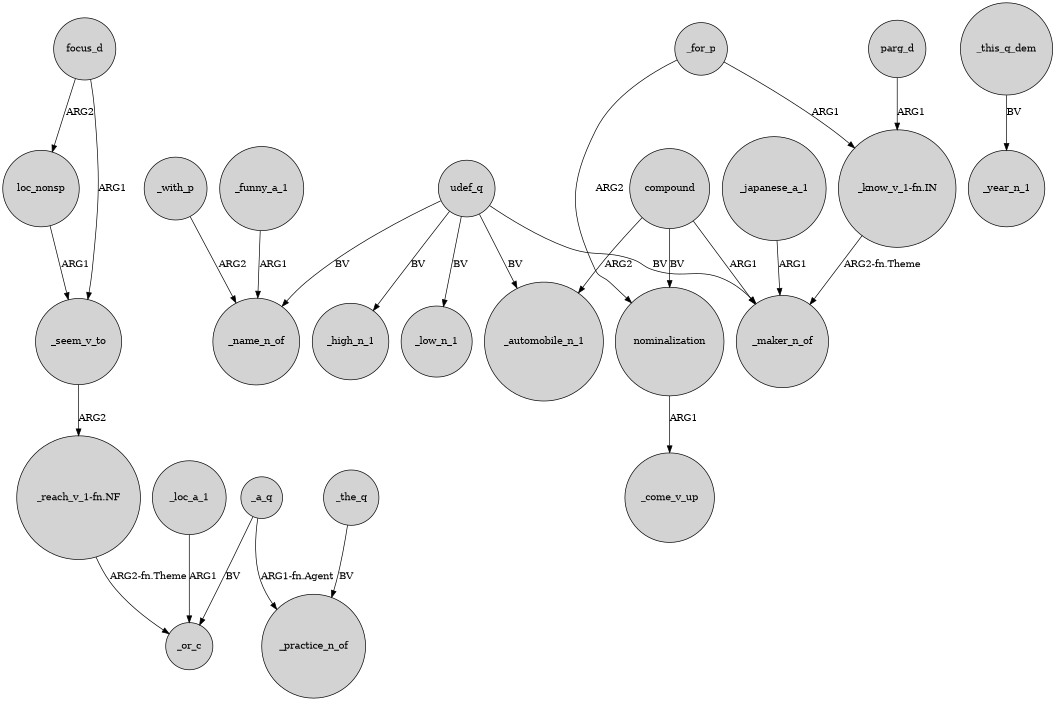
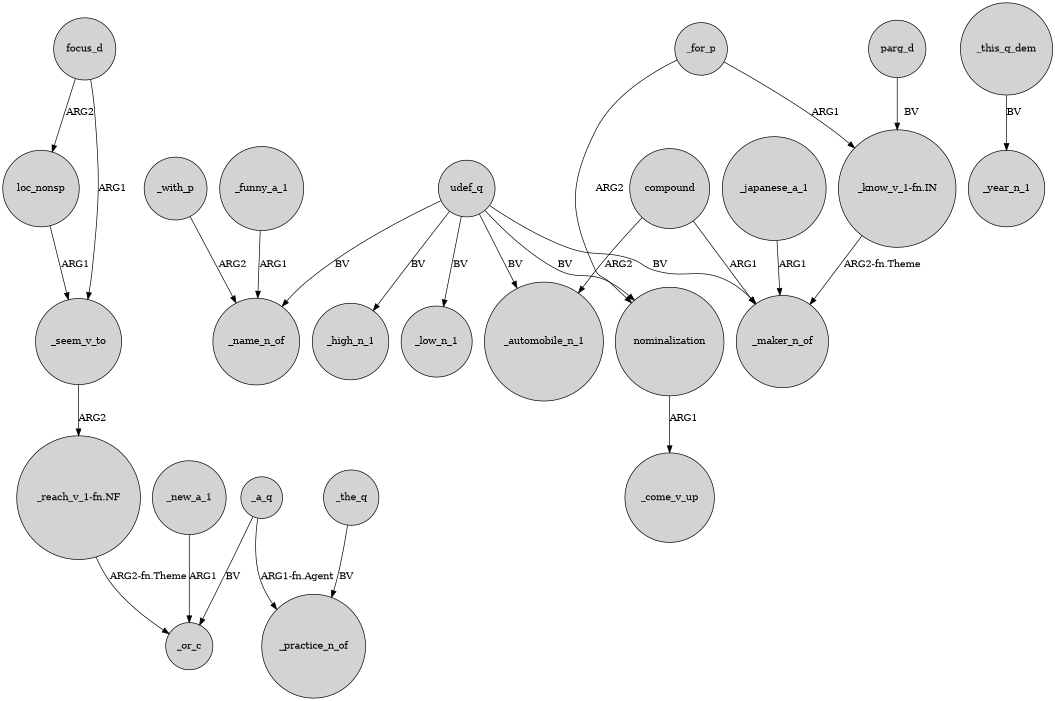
edge "parg_d" -> "_know_v_1-fn.IN": label "ARG1" -> "BV"
edge "compound" -> "nominalization": now "udef_q" -> "nominalization"
node "_loc_a_1": label "_loc_a_1" -> "_new_a_1"
